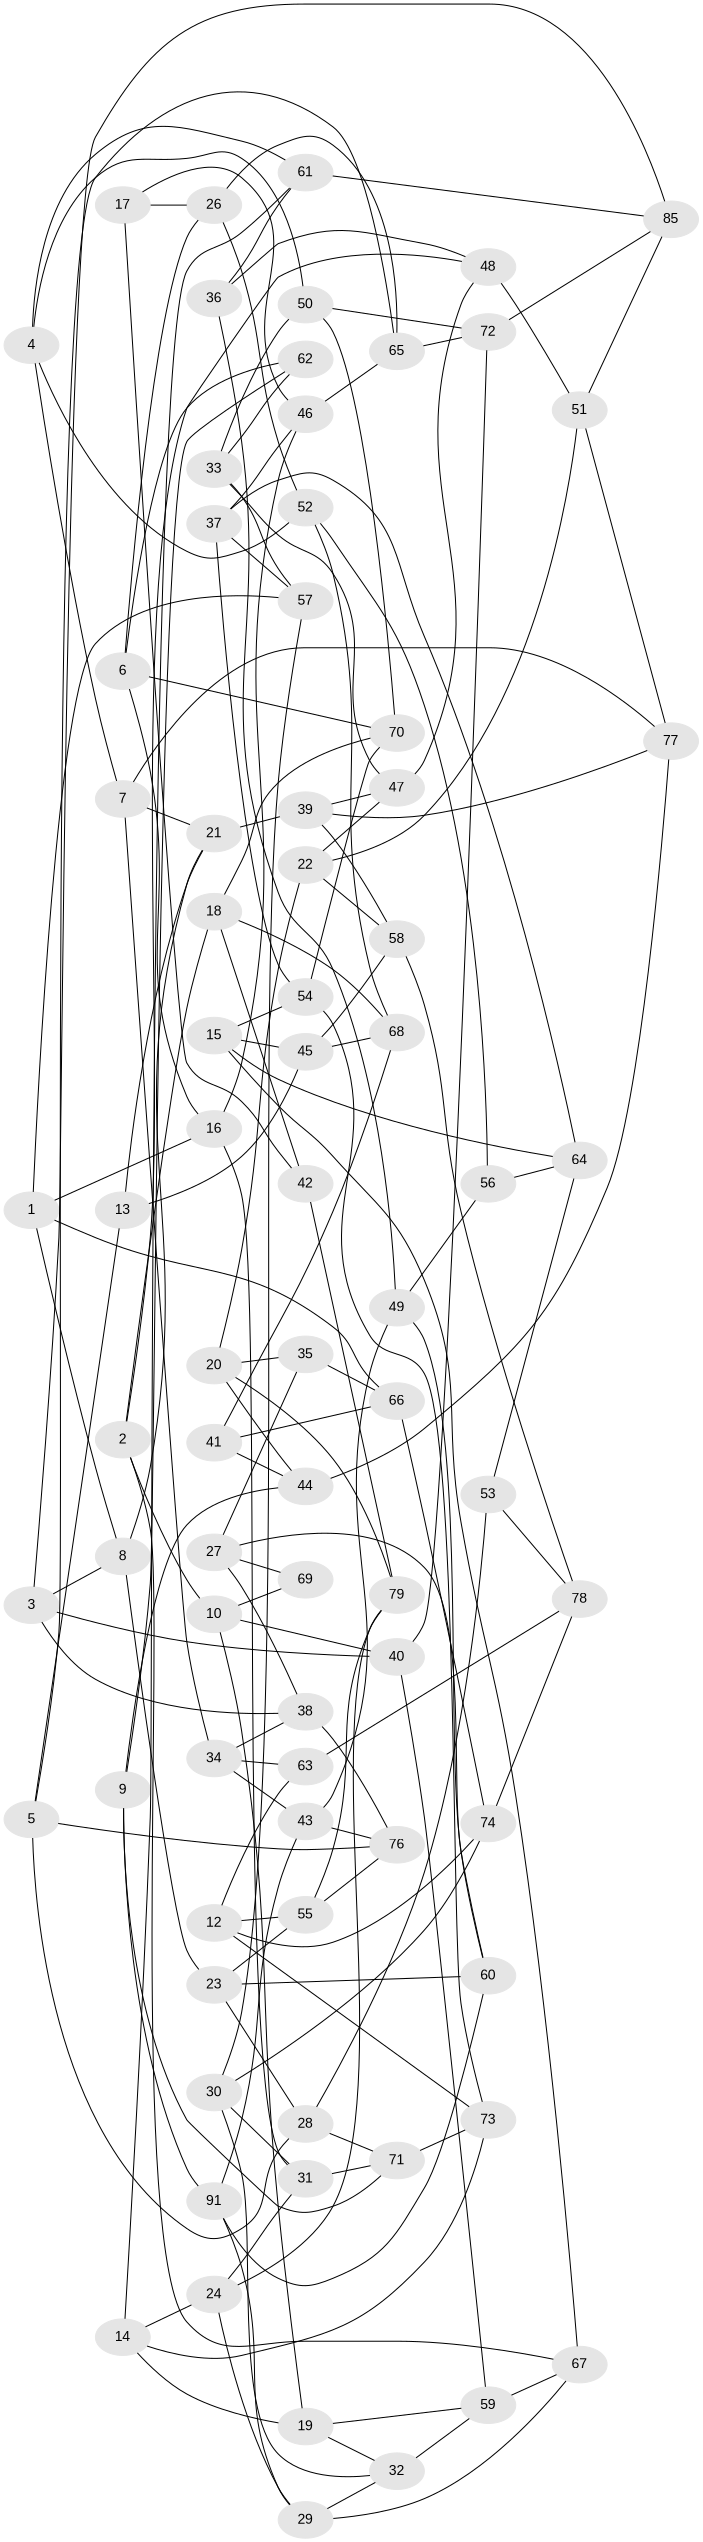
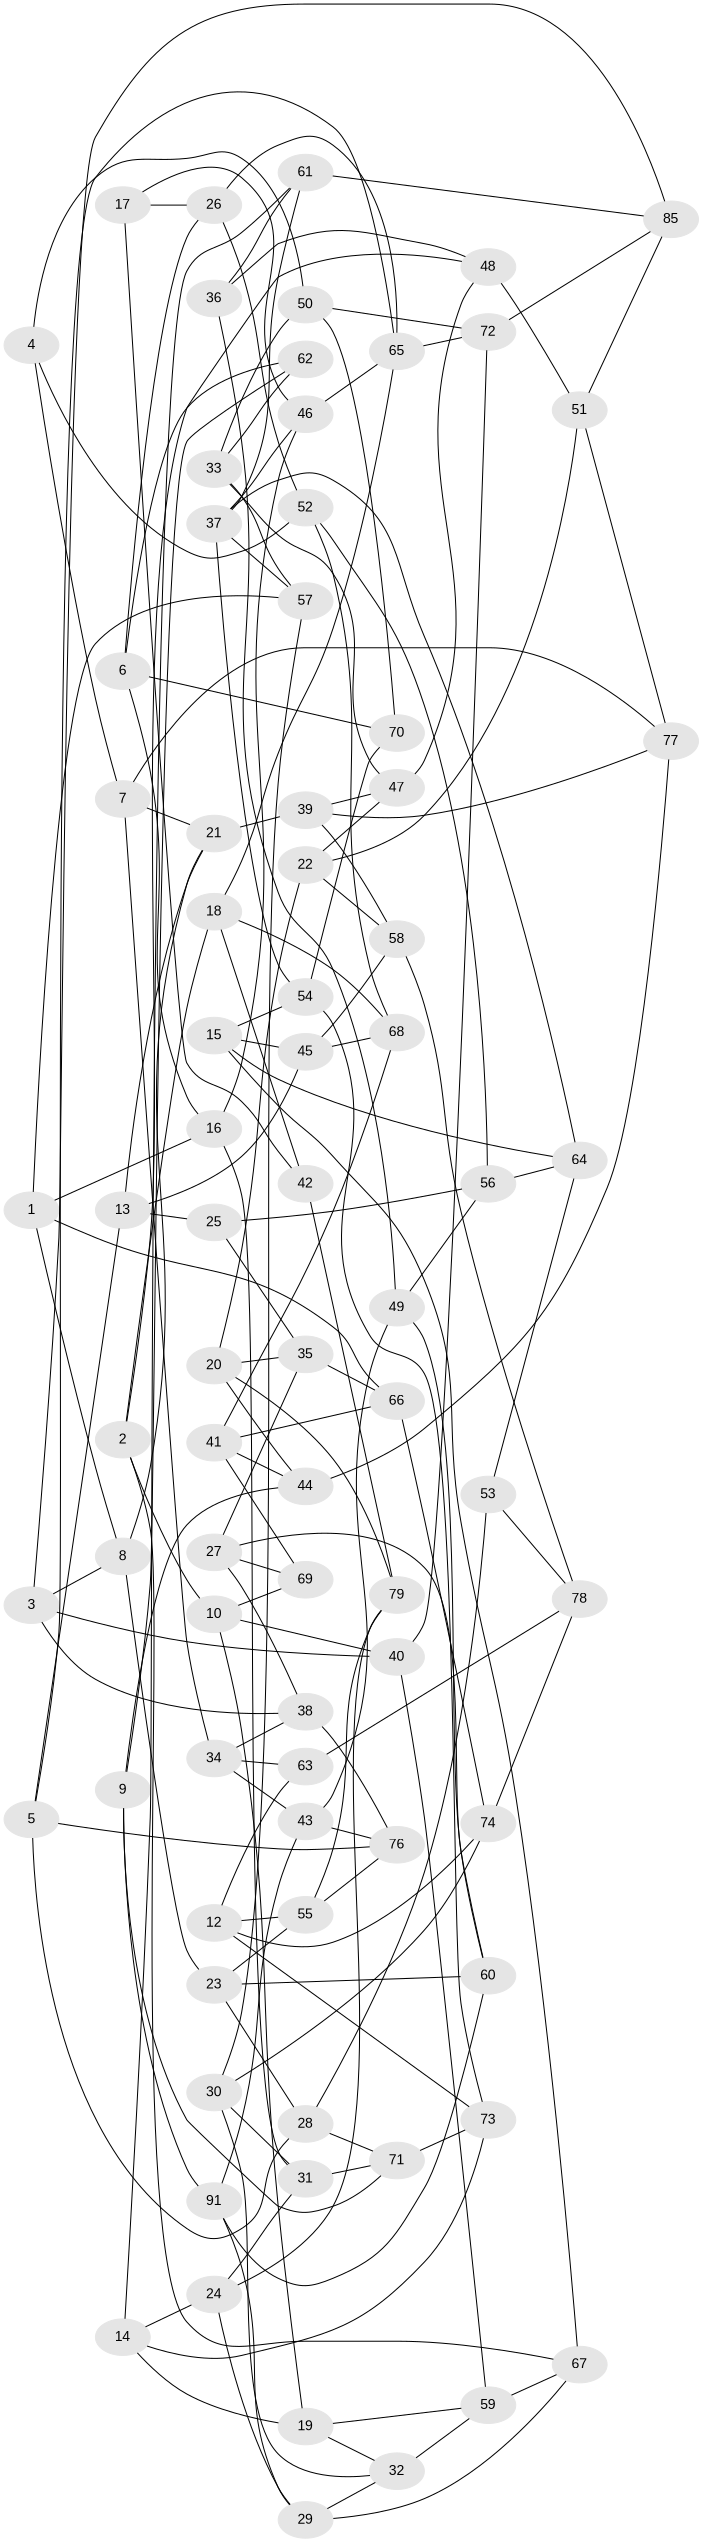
edge "61" -- "4": now "61" -- "37"
edge "70" -- "18": now "65" -- "18"
node "25": added
edge "41" -- "69": added
